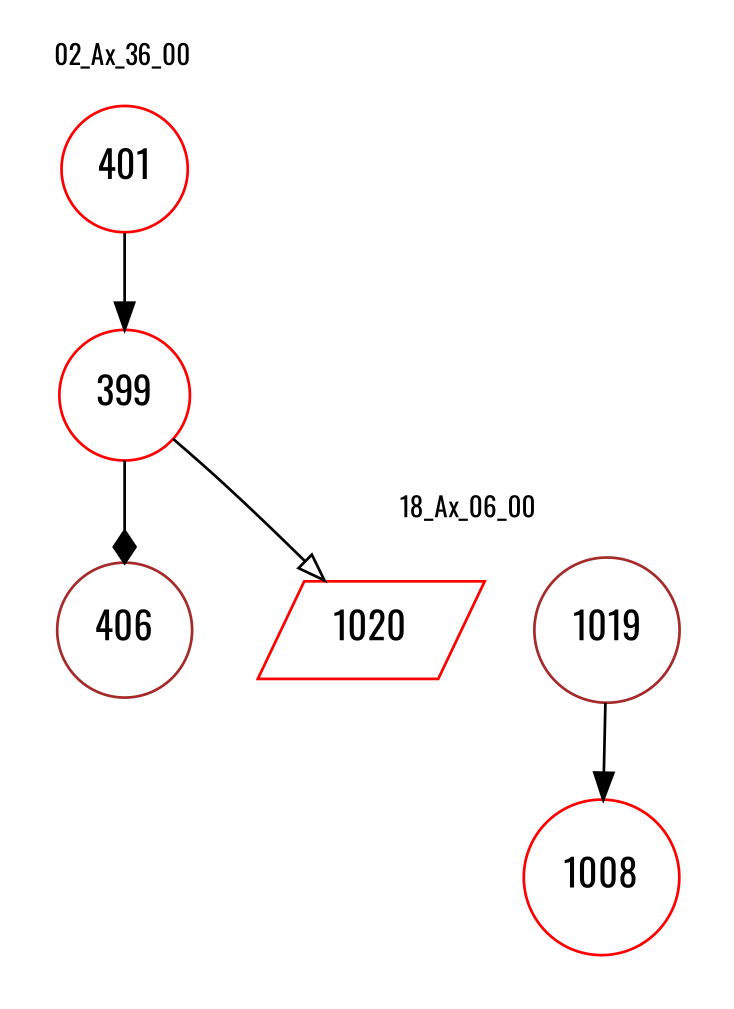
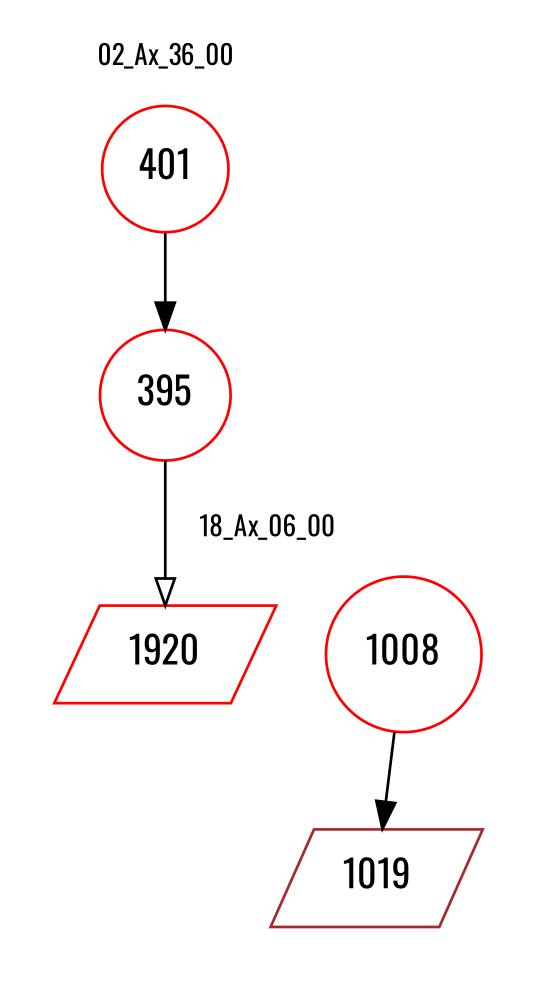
node "399": label "399" -> "395"
node "406": removed
node "1020": label "1020" -> "1920"
node "1019": shape circle -> parallelogram
edge "1019" -> "1008": reversed
